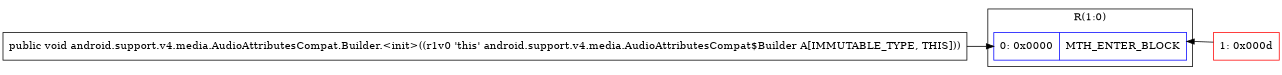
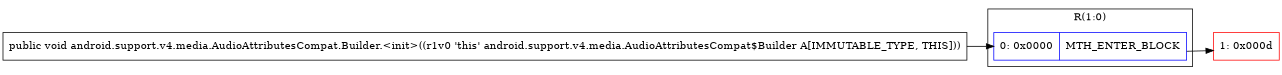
edge "1: 0x000d" -> "0: 0x0000": reversed
